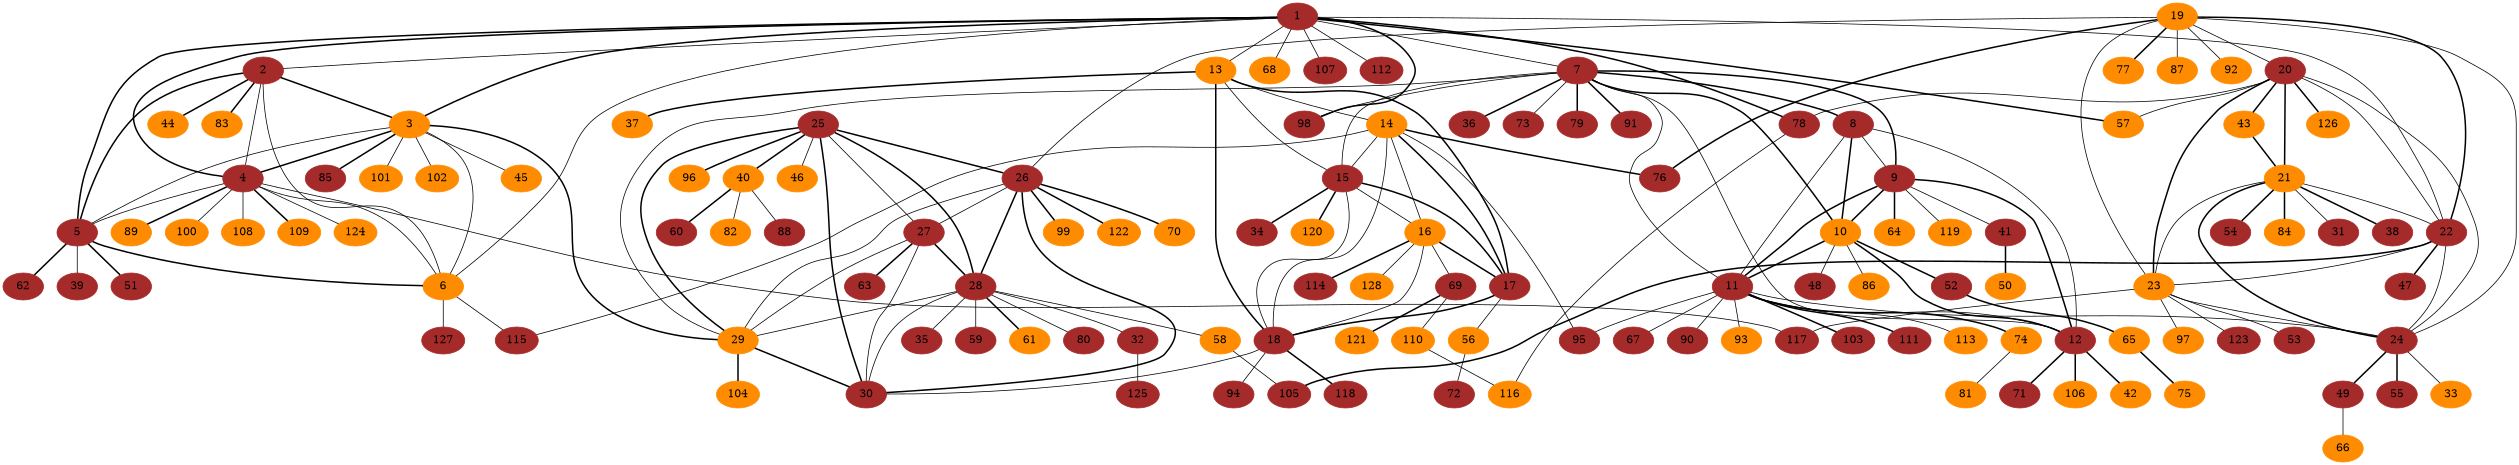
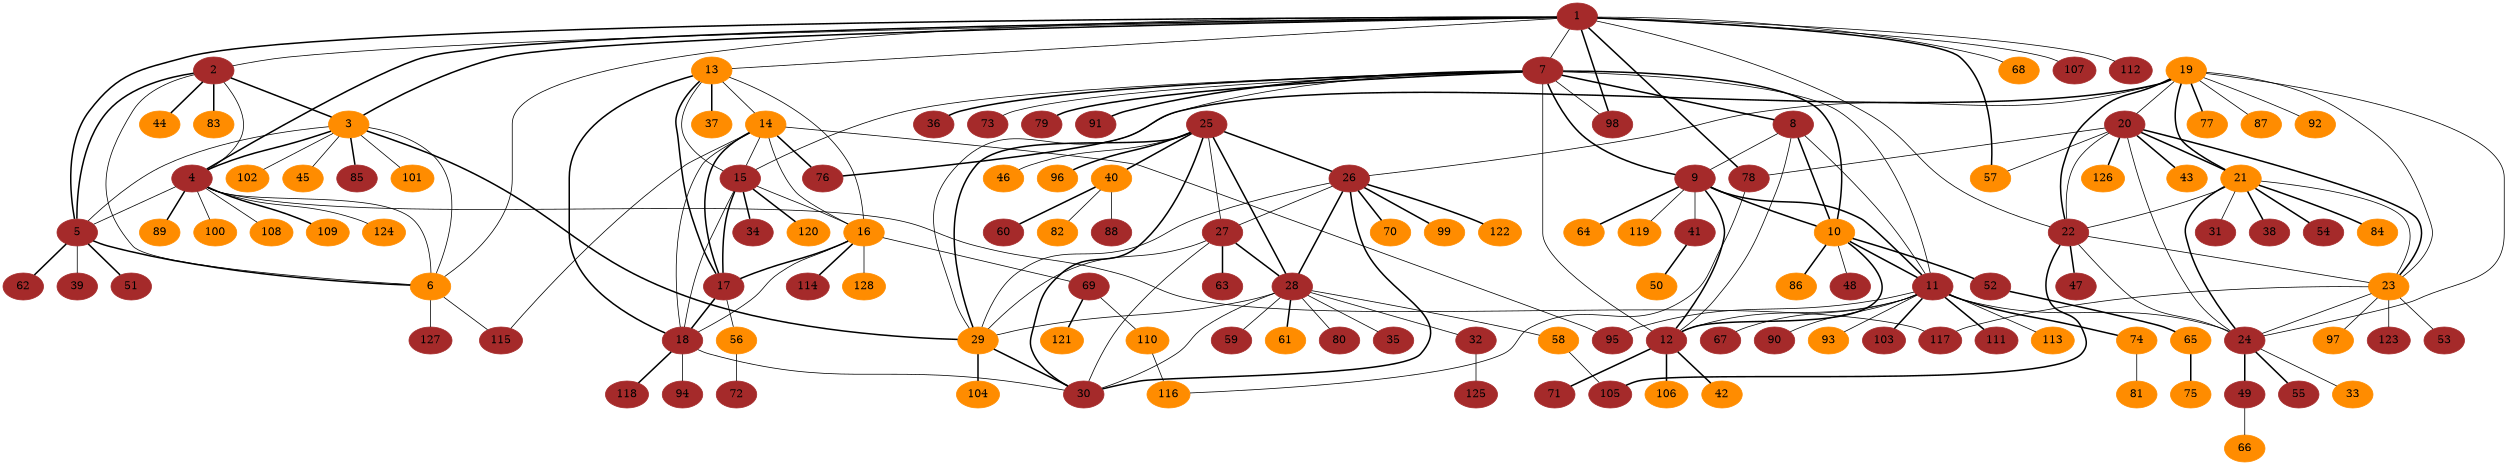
edge "13" -- "16": added
edge "43" -- "21": now "19" -- "21"
edge "10" -- "86": style solid -> bold
